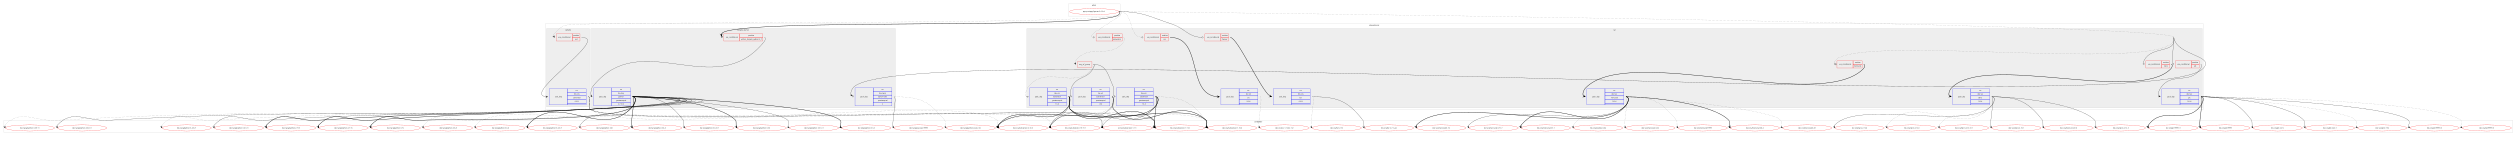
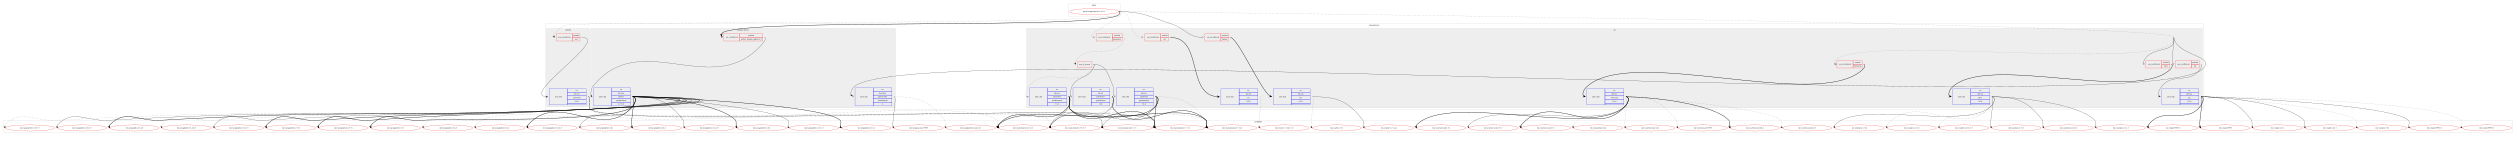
node "dev-lang/python-3.4.8": added
